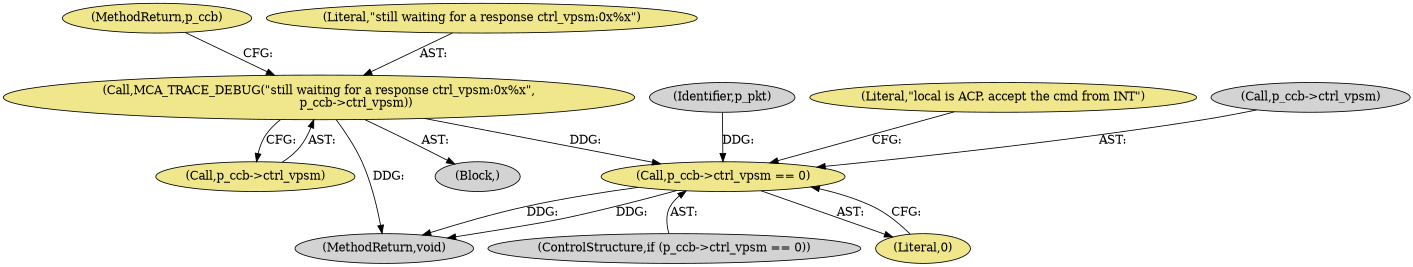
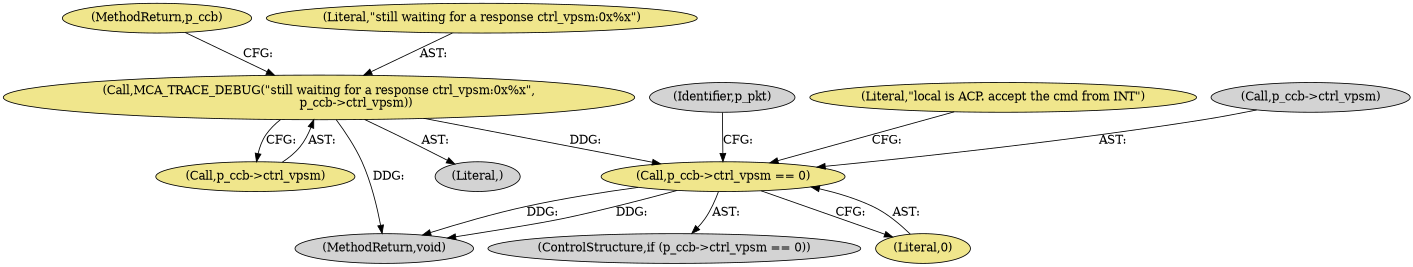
edge "(Identifier,p_pkt)" -> "(Call,p_ccb->ctrl_vpsm == 0)": label "DDG: " -> "CFG: "
node "(Block,)": label "(Block,)" -> "(Literal,)"
edge "(ControlStructure,if (p_ccb->ctrl_vpsm == 0))" -> "(Call,p_ccb->ctrl_vpsm == 0)": reversed
edge "(Call,p_ccb->ctrl_vpsm == 0)" -> "(Literal,0)": label "AST: " -> "CFG: "
edge "(Literal,0)" -> "(Call,p_ccb->ctrl_vpsm == 0)": label "CFG: " -> "AST: "
